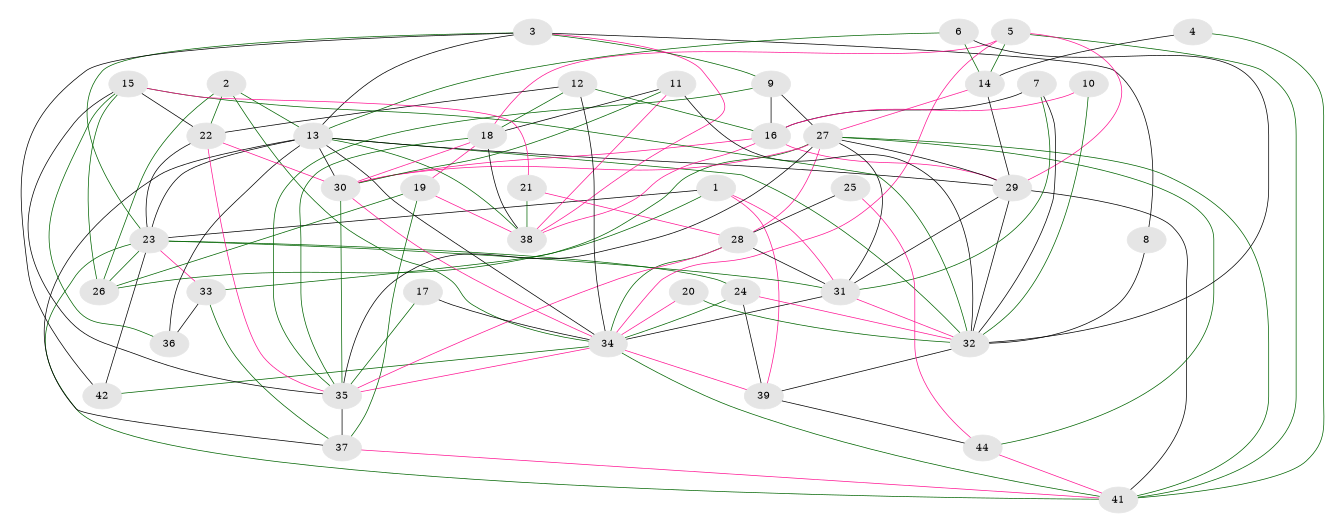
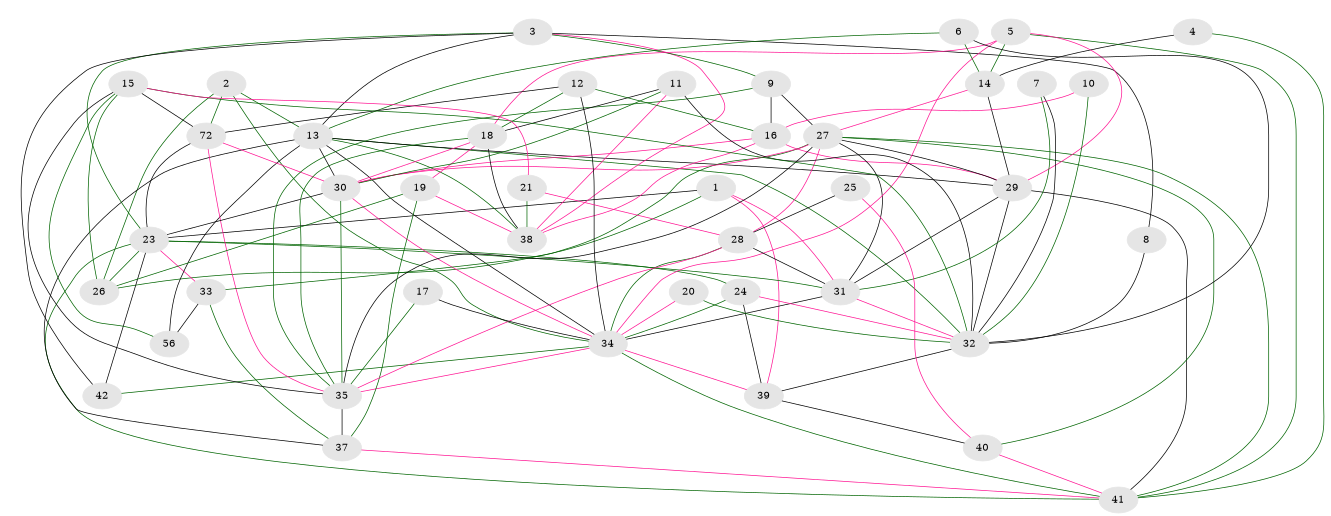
edge "7" -- "16": removed
node "22": label "22" -> "72"
edge "13" -- "23": now "30" -- "23"
node "36": label "36" -> "56"
node "44": label "44" -> "40"
